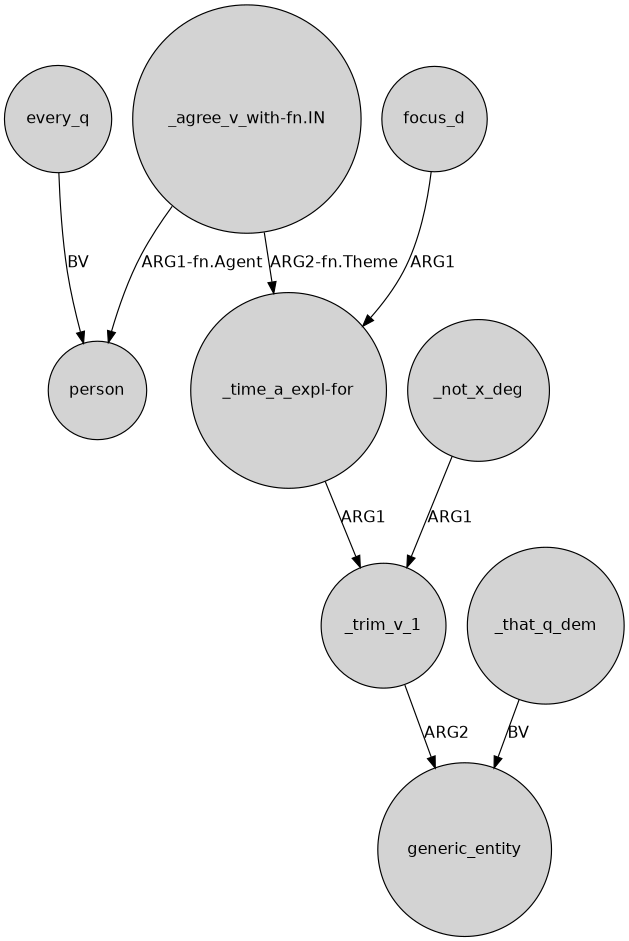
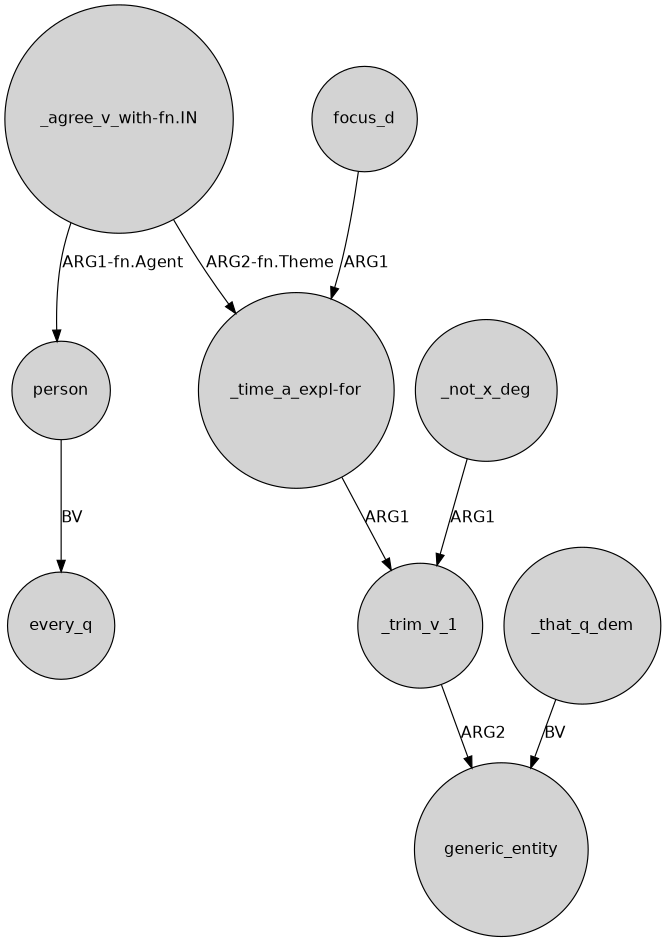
edge "every_q" -> "person": reversed
